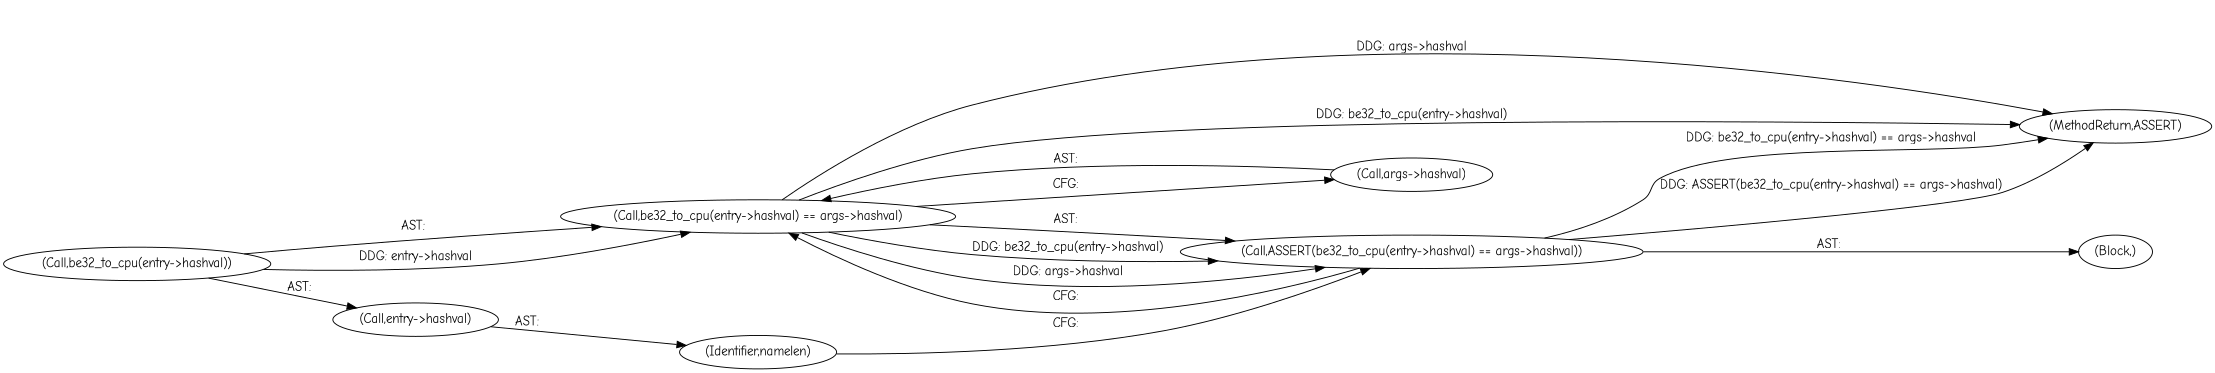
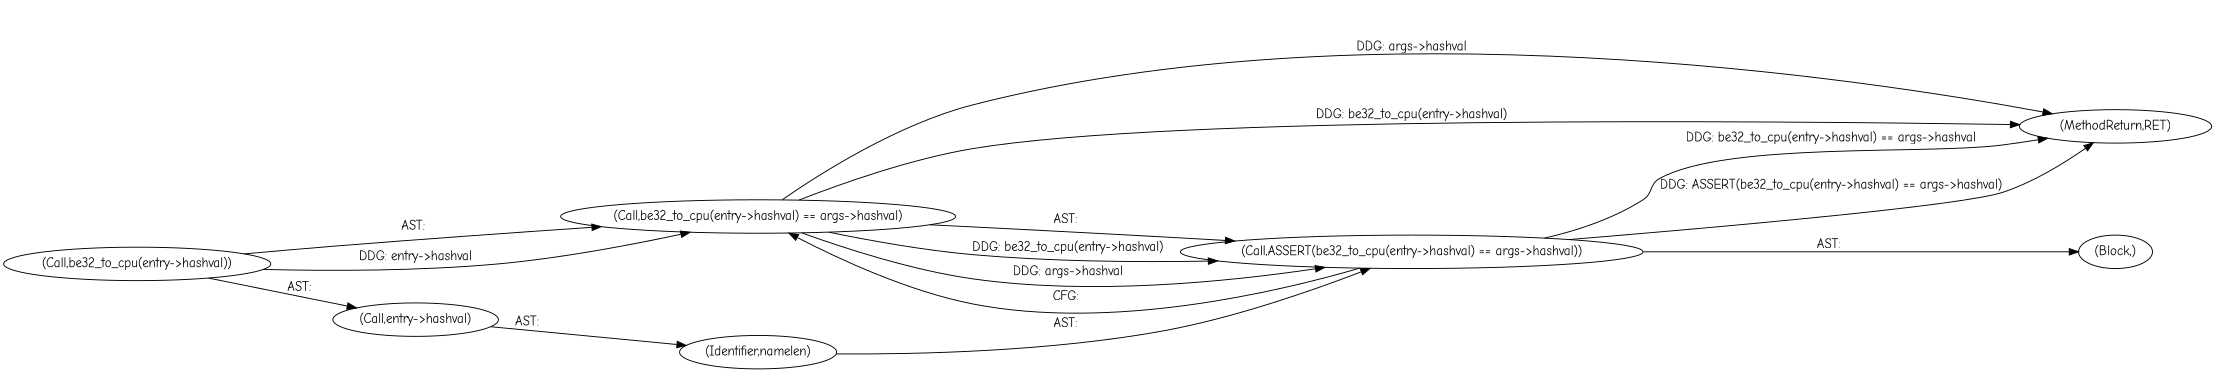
node "(MethodReturn,ASSERT)": label "(MethodReturn,ASSERT)" -> "(MethodReturn,RET)"
node "(Call,args->hashval)": removed
edge "(Identifier,namelen)" -> "(Call,ASSERT(be32_to_cpu(entry->hashval) == args->hashval))": label "CFG: " -> "AST: "
